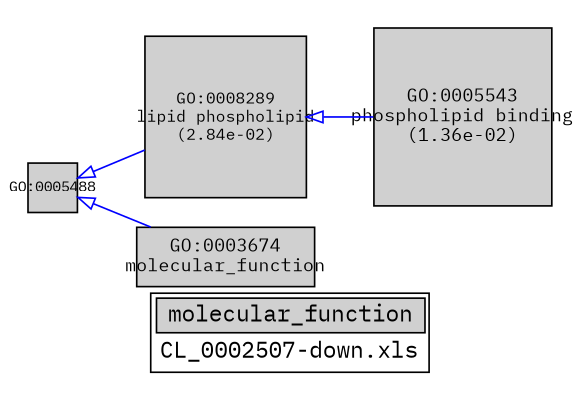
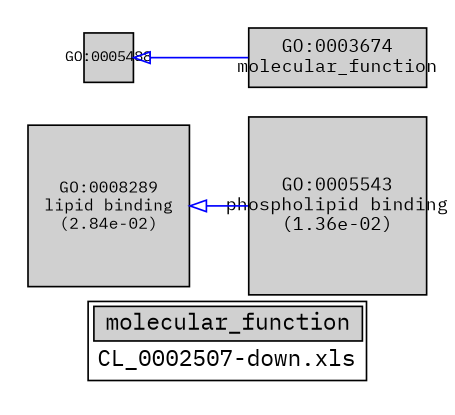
node "GO:0008289": text "lipid phospholipid" -> "lipid binding"
edge "GO:0008289" -> "GO:0005488": removed
